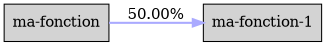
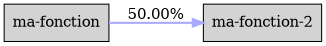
node "ma-fonction-1": label "ma-fonction-1" -> "ma-fonction-2"
